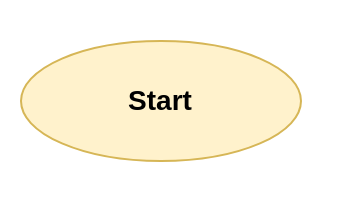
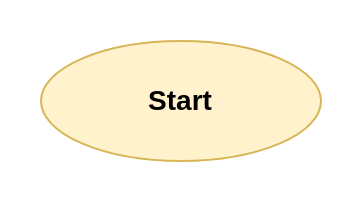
node "Start": moved (161, 101) -> (181, 101)
